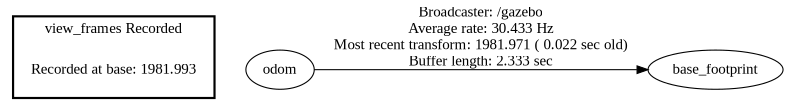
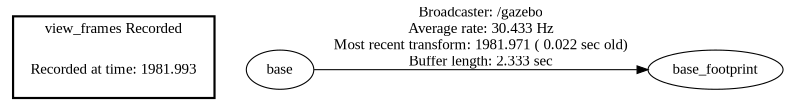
node "Recorded at base: 1981.993": label "Recorded at base: 1981.993" -> "Recorded at time: 1981.993"
node "odom": label "odom" -> "base"
